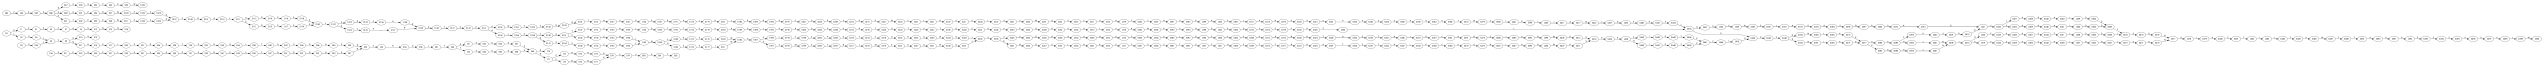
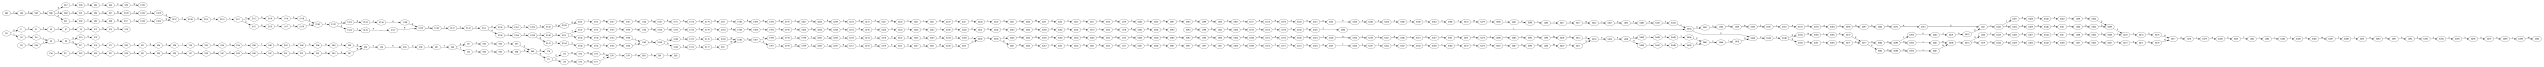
edge "S290" -> "S294": removed, label "C"
